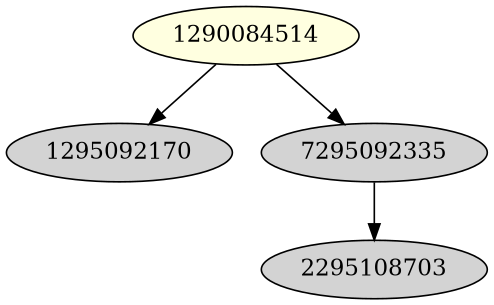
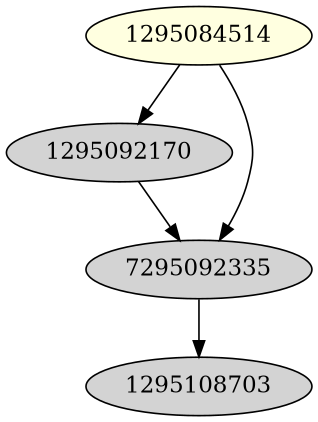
node "1290084514": label "1290084514" -> "1295084514"
edge "1295092170" -> "7295092335": added
node "2295108703": label "2295108703" -> "1295108703"
